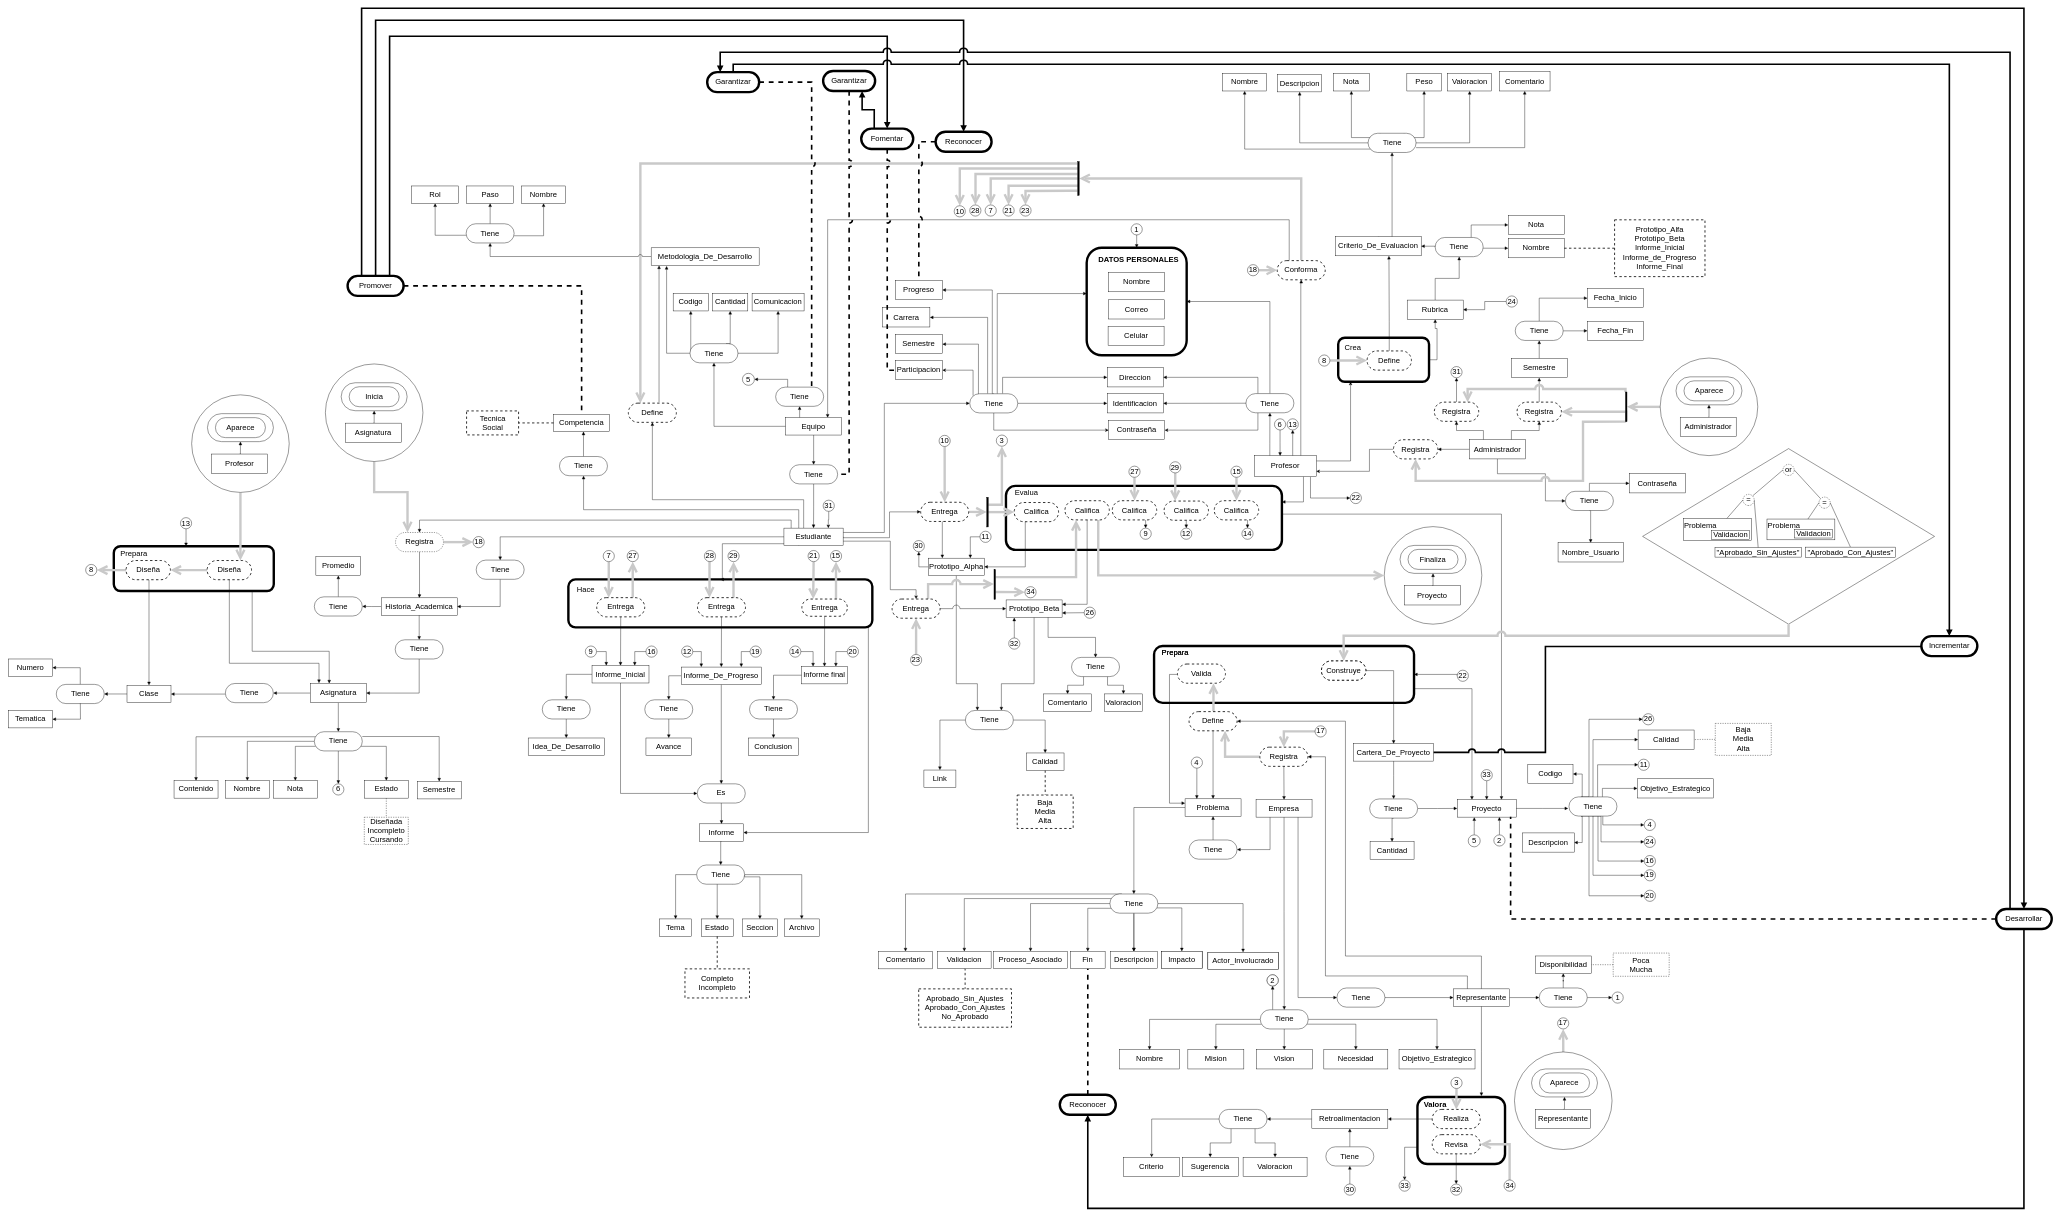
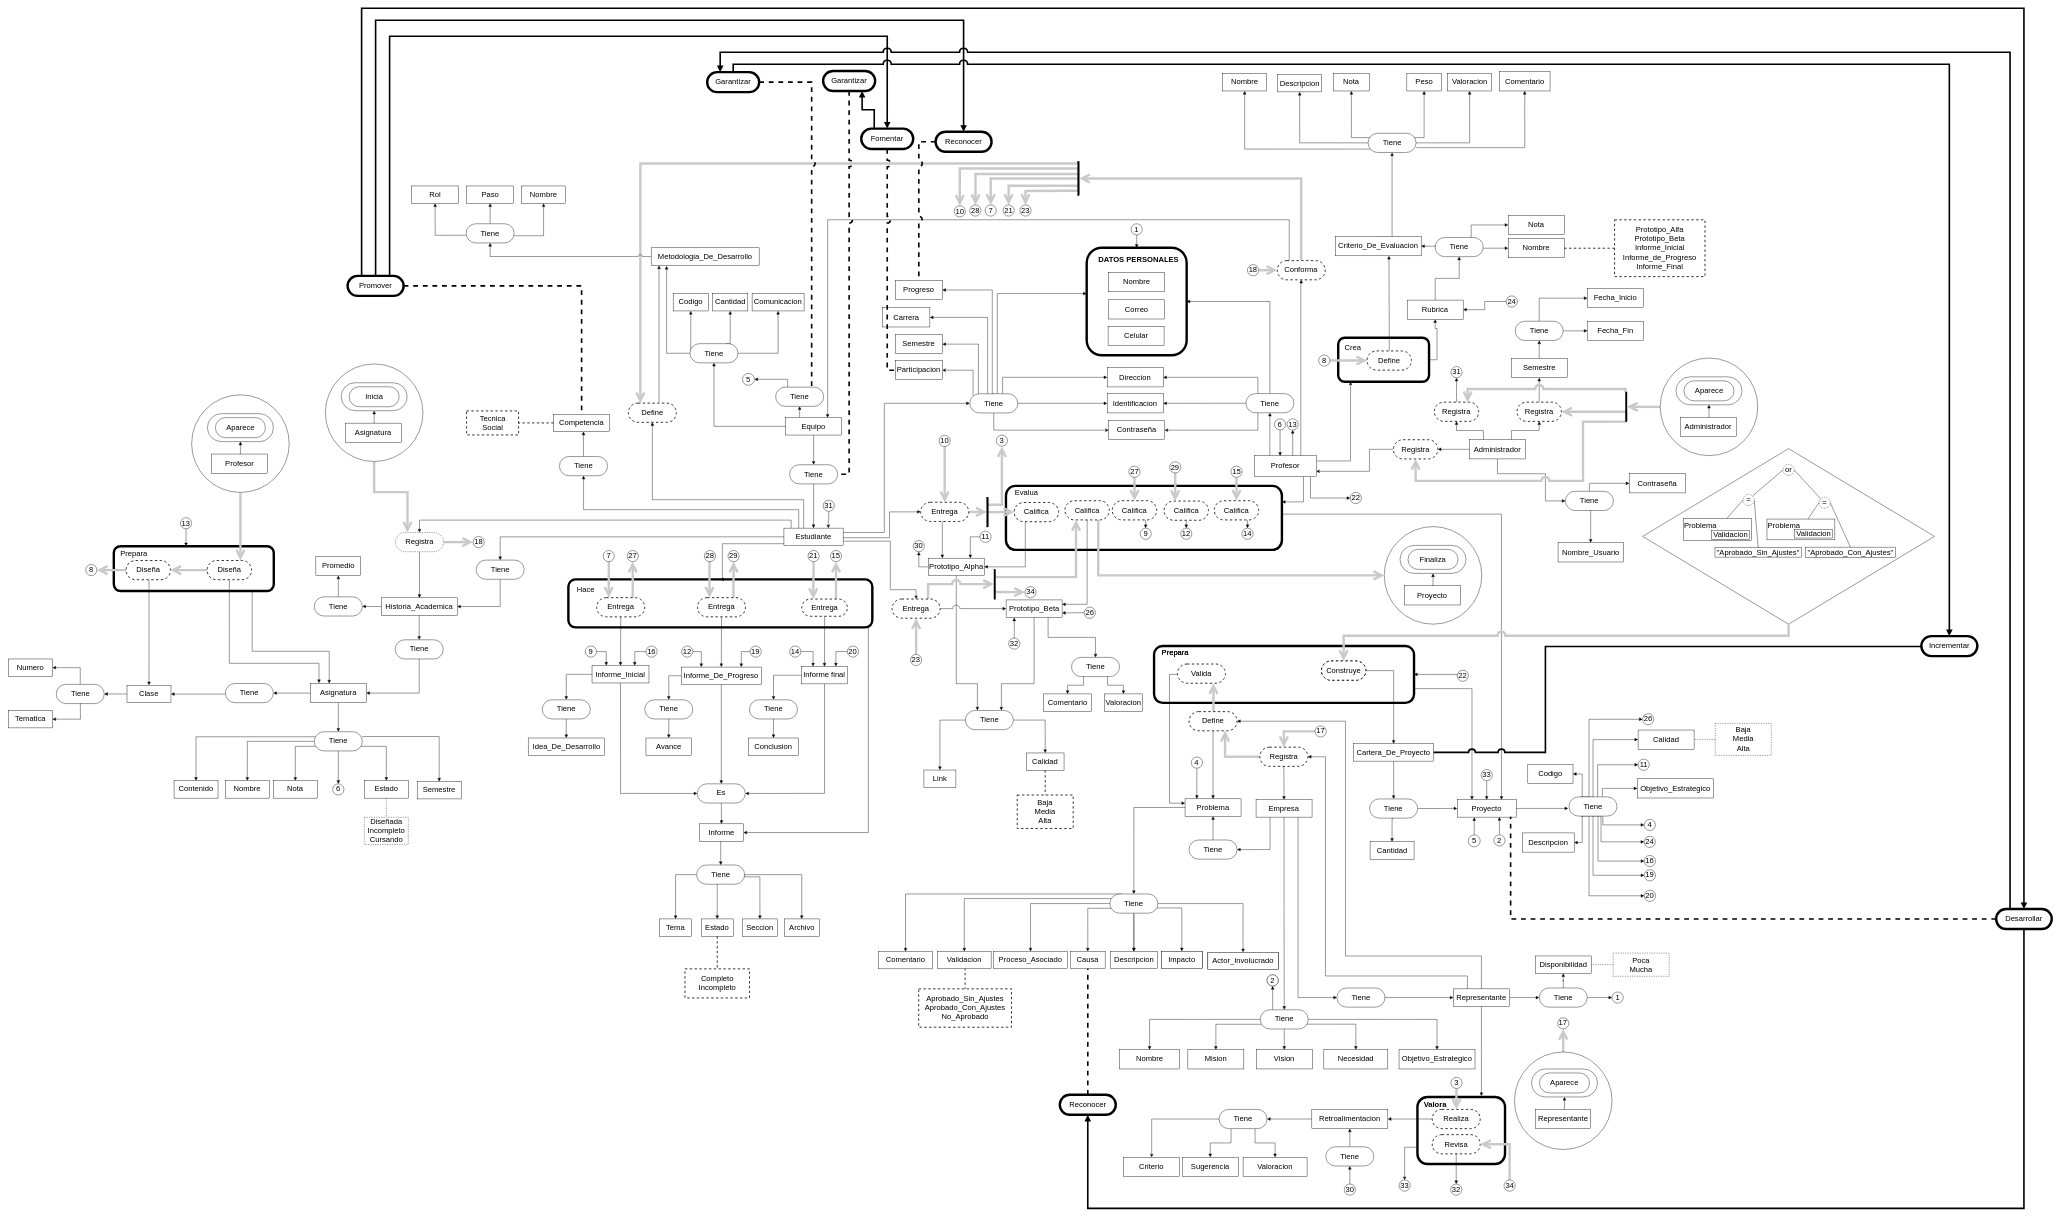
edge "Informe final" -> "Es": added
node "Fin": label "Fin" -> "Causa"
